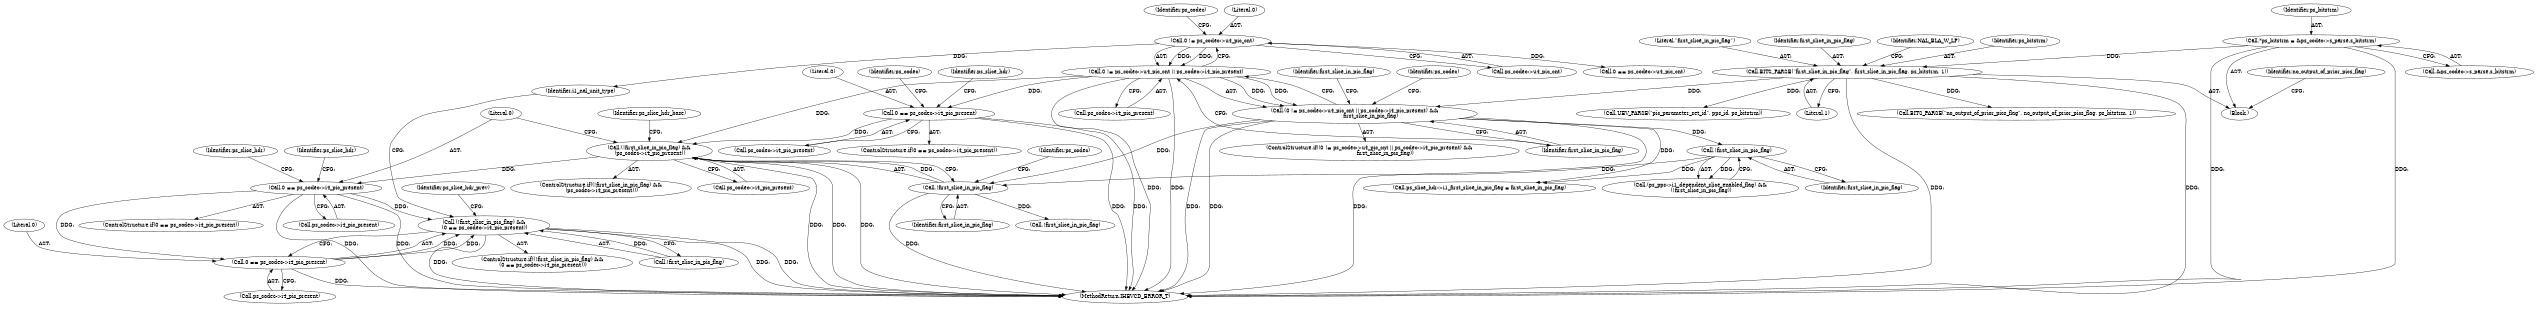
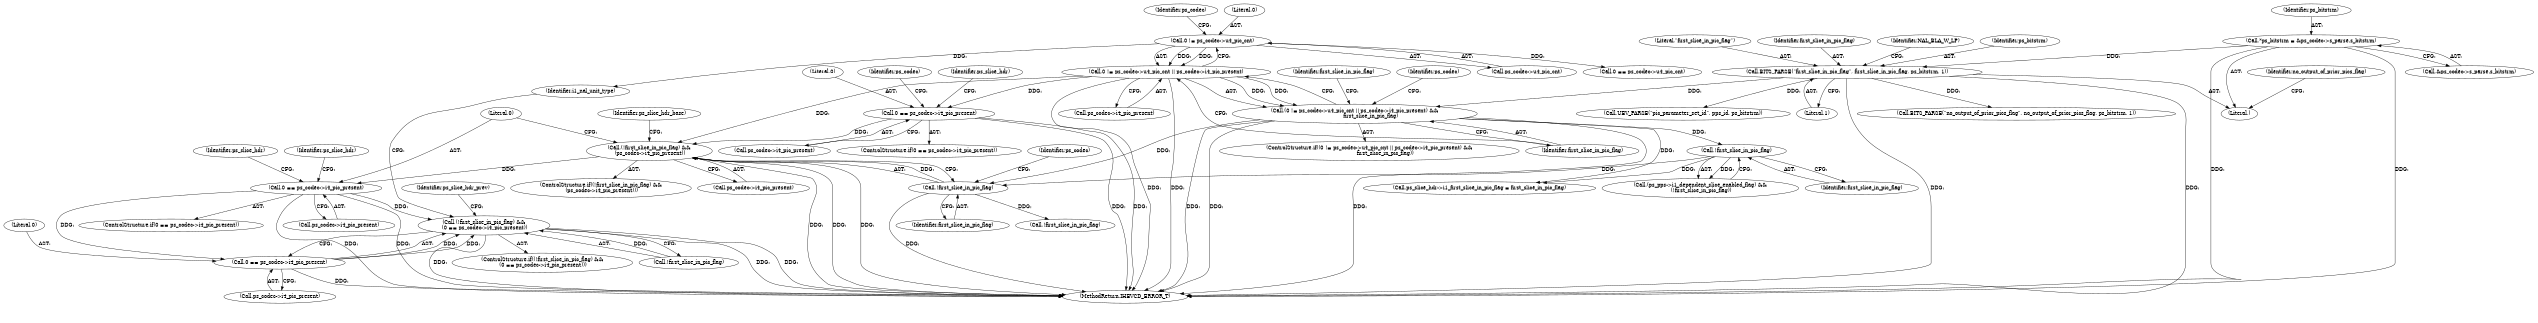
edge "(Call,0 != ps_codec->u4_pic_cnt)" -> "(Call,ps_codec->u4_pic_cnt)": label "CFG: " -> "AST: "
node "(Block,)": label "(Block,)" -> "(Literal,)"
